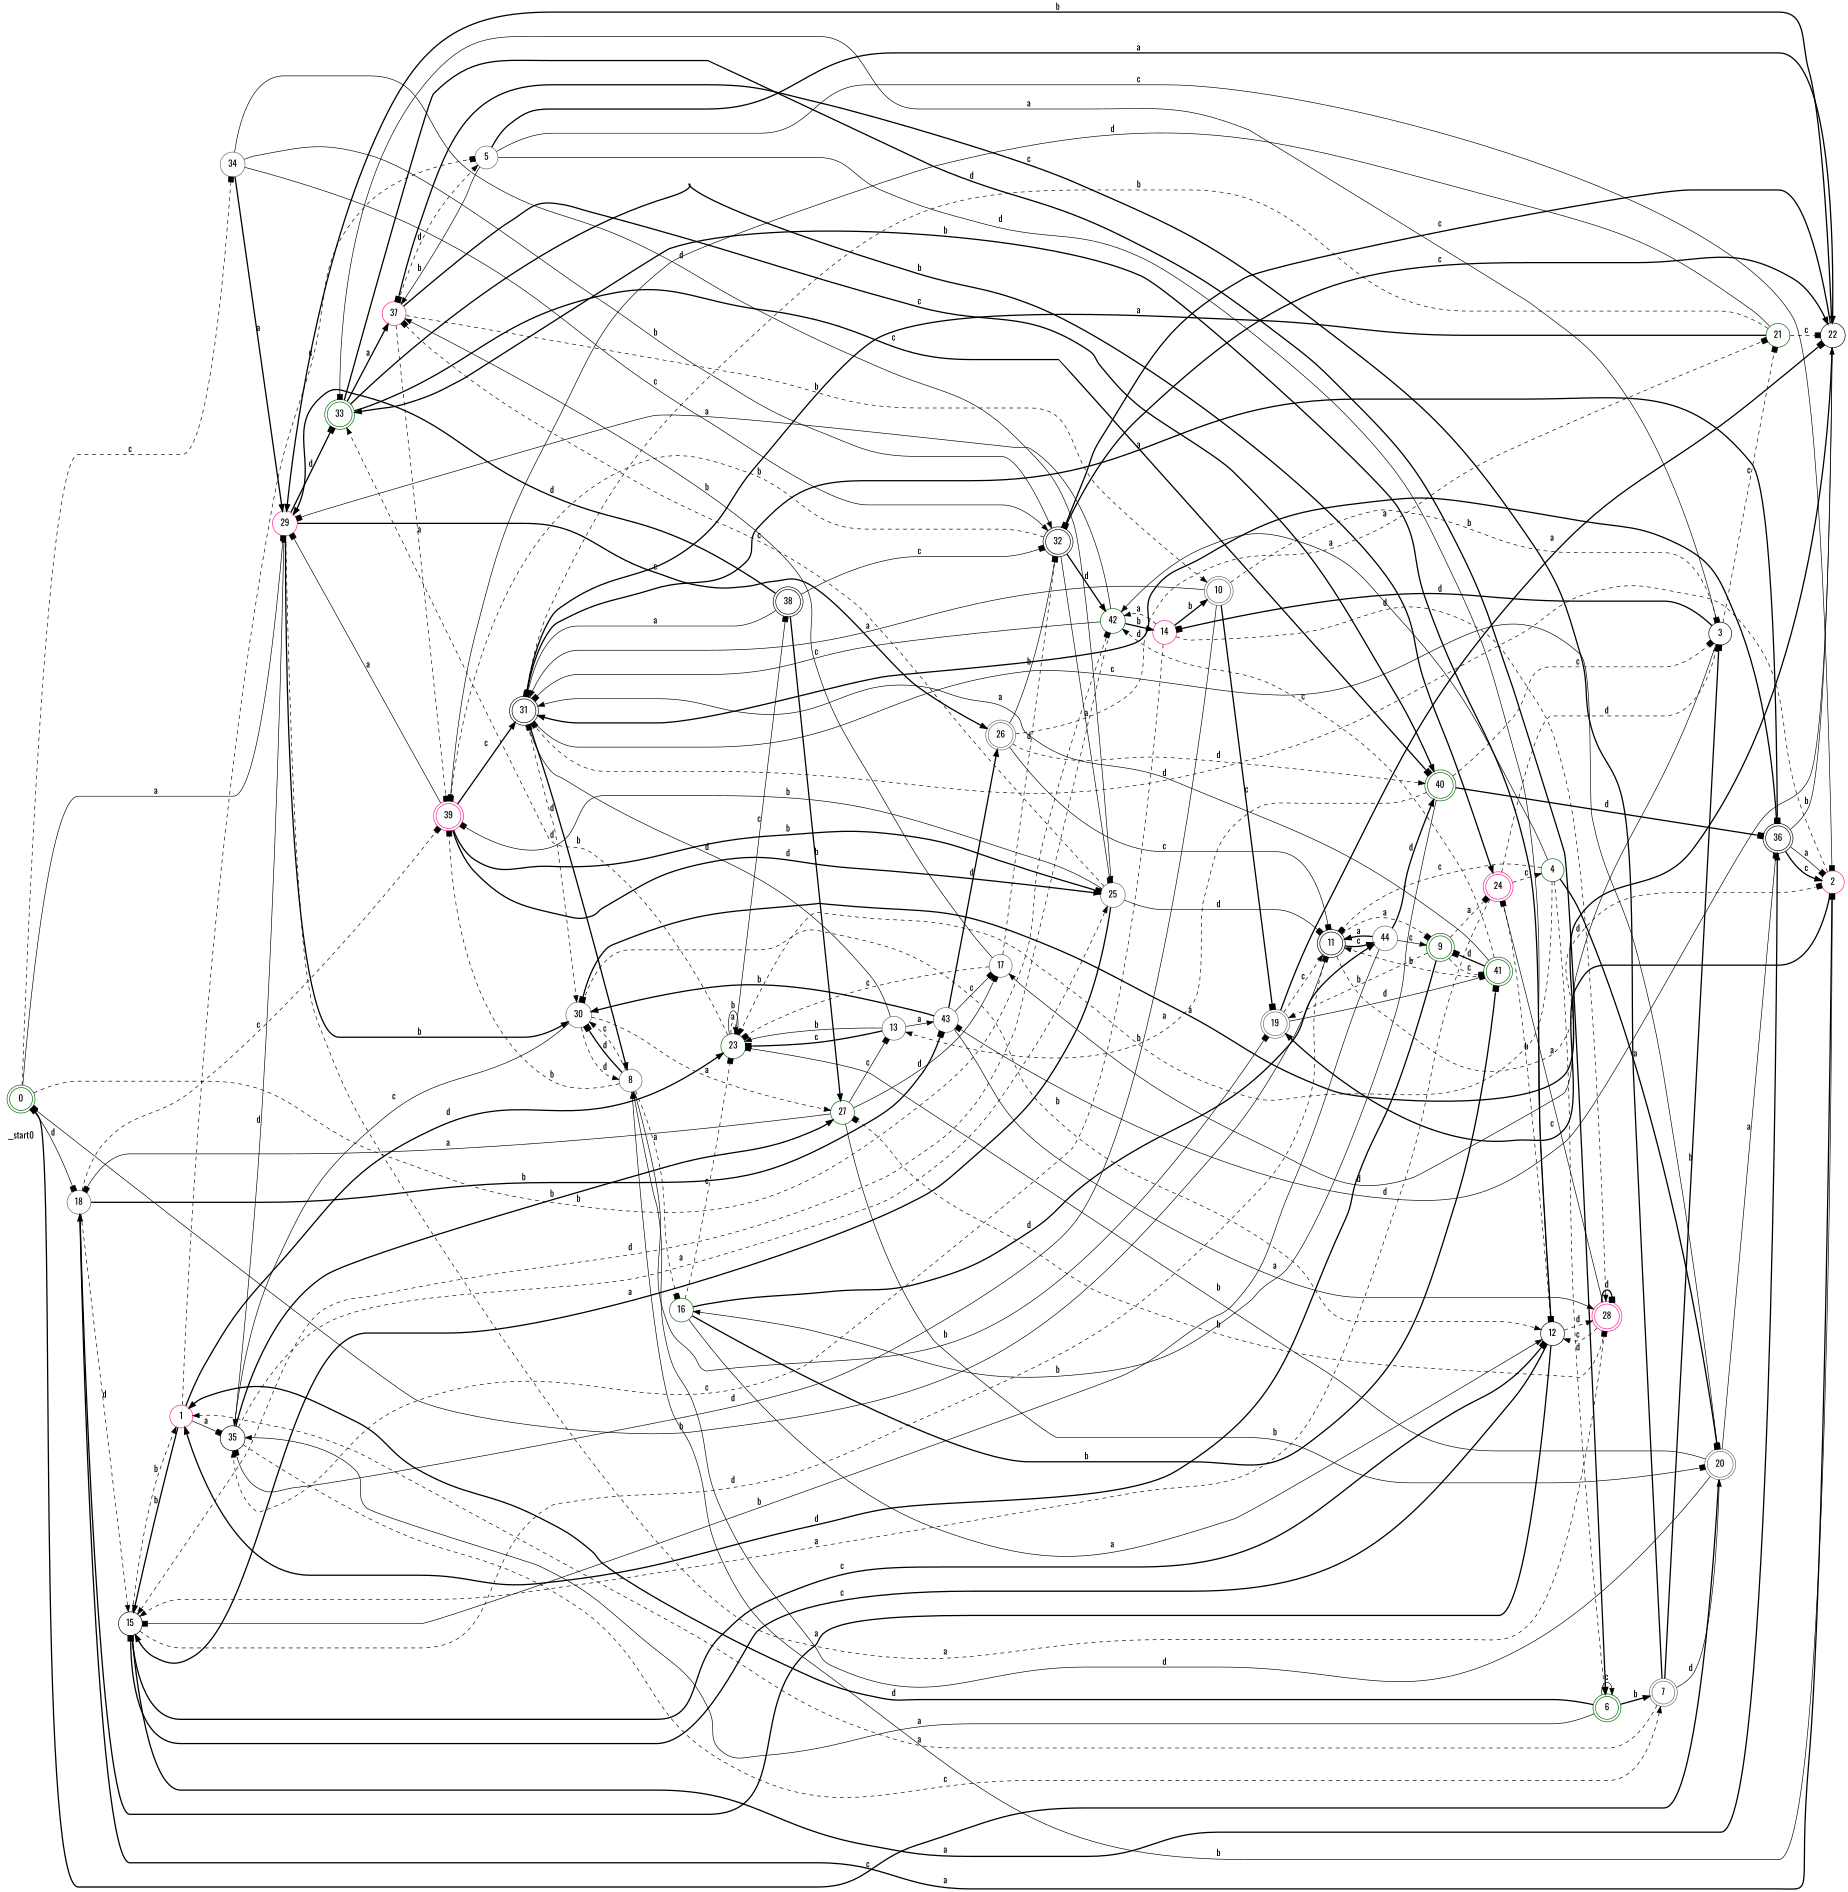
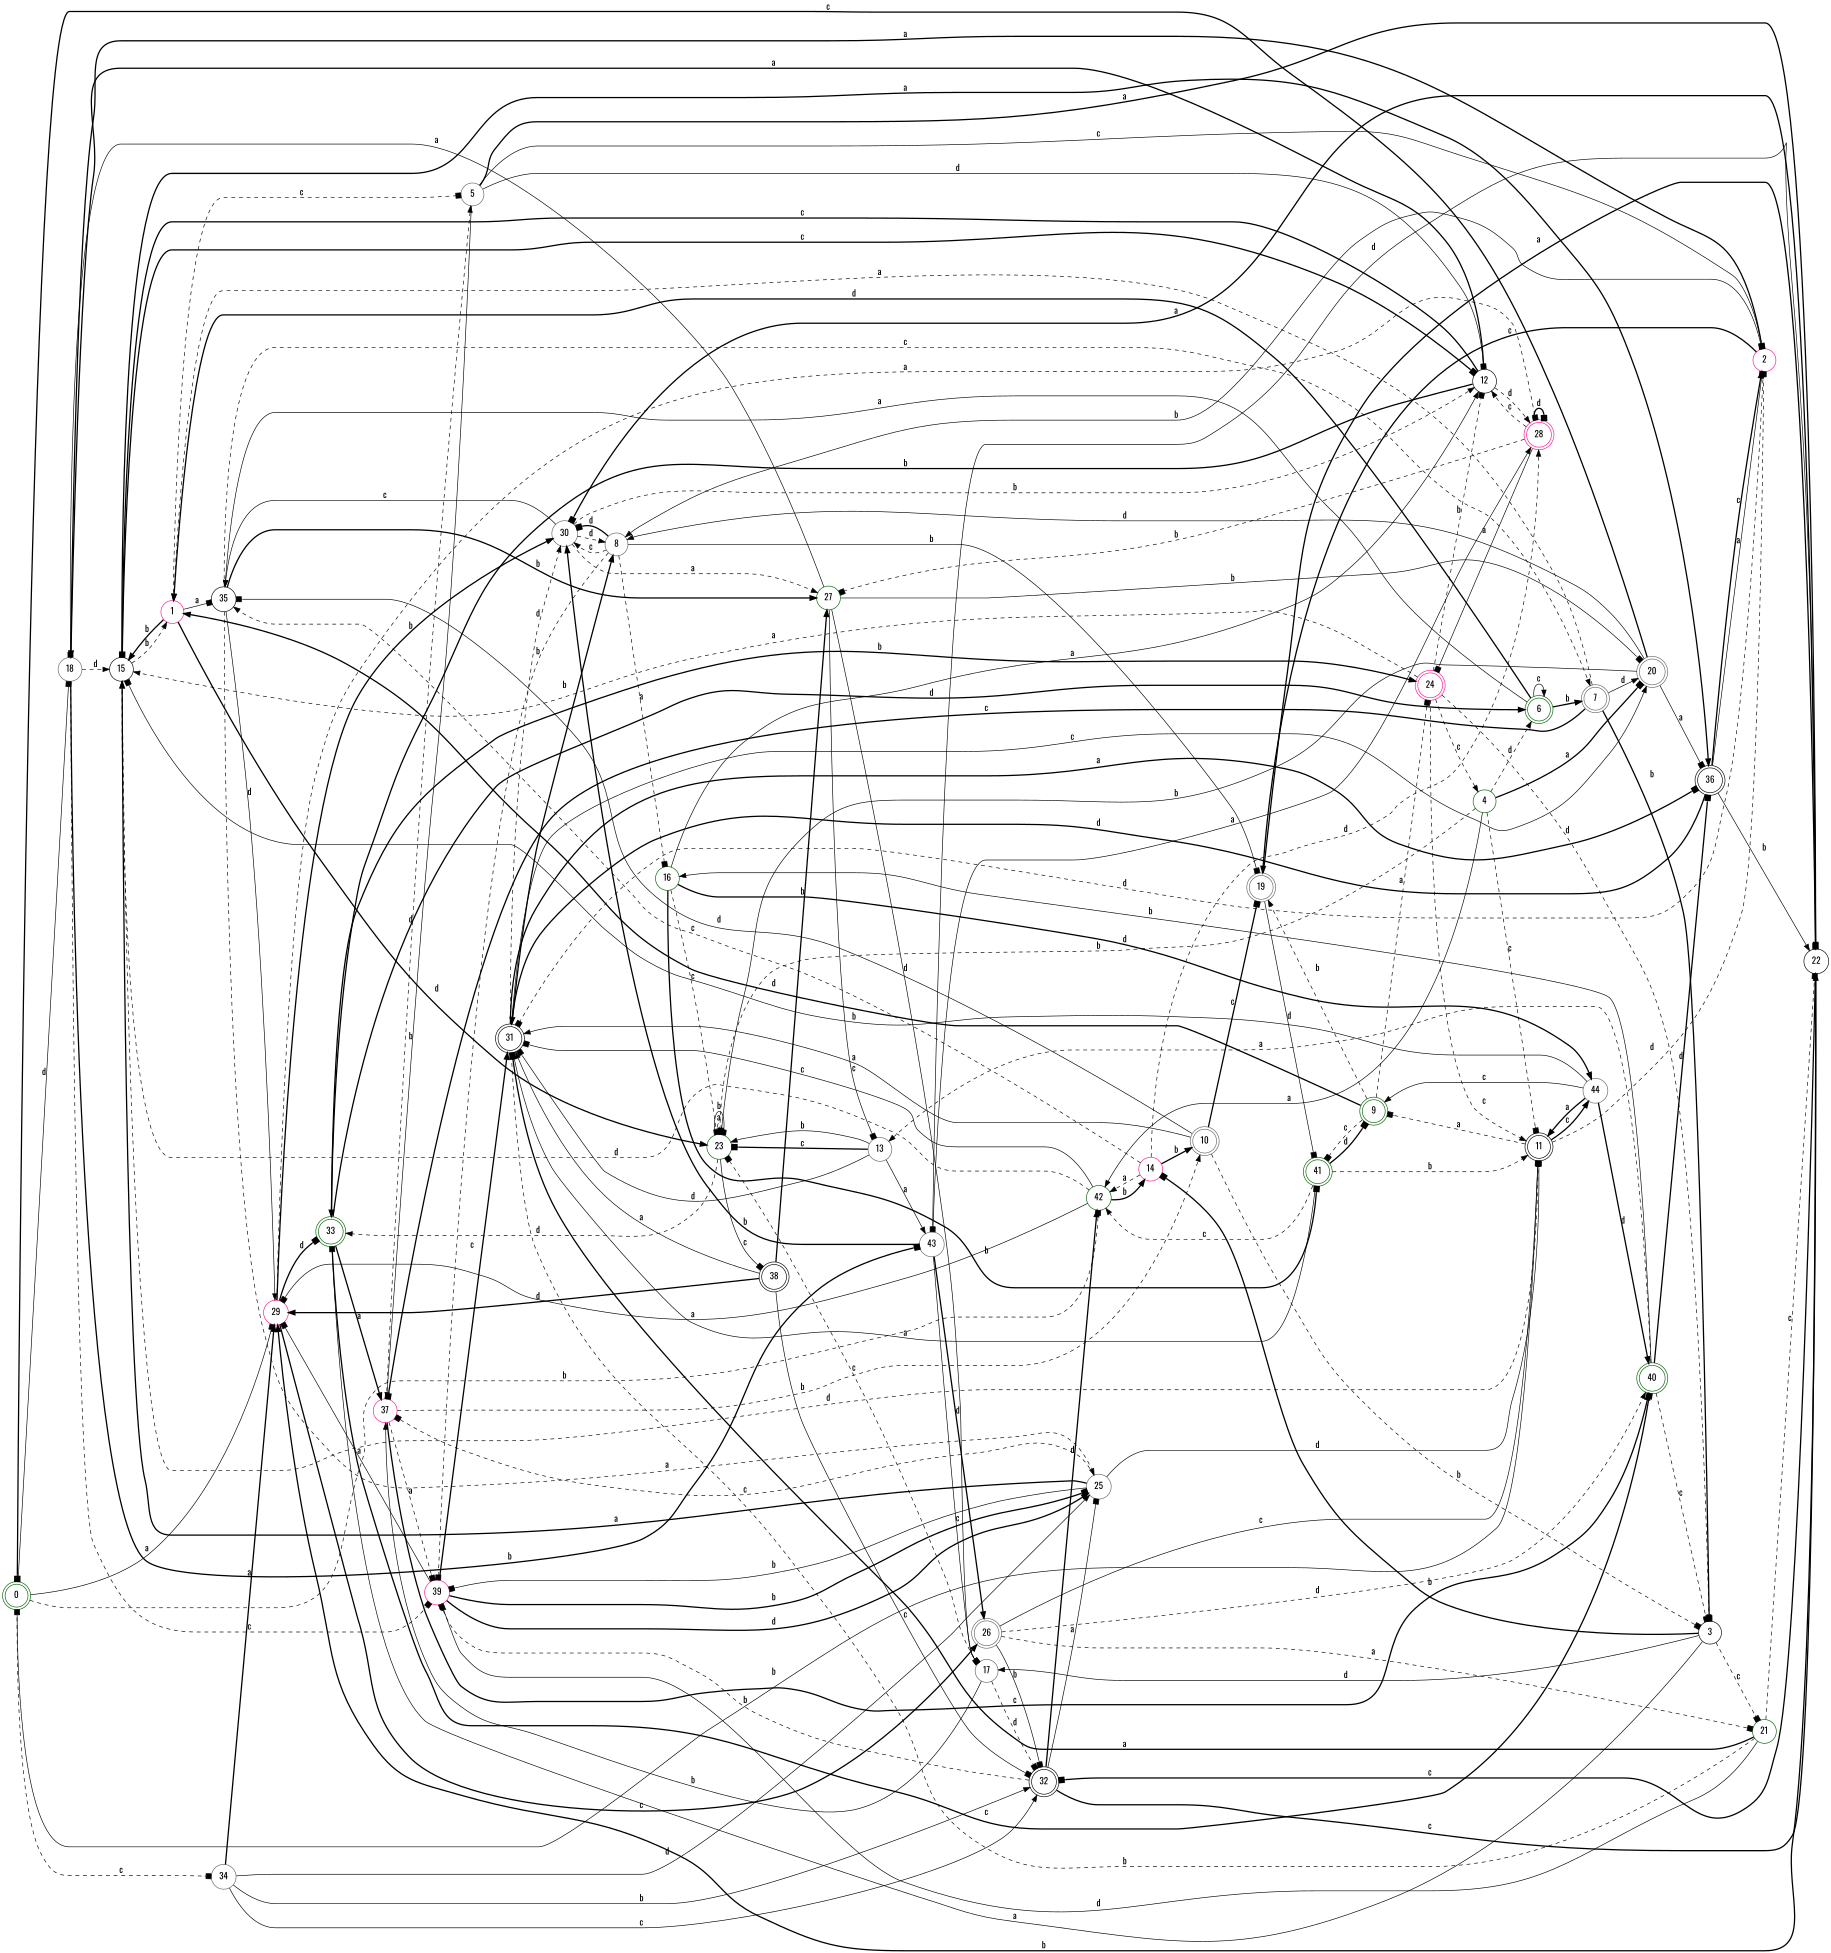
edge "3" -> "14": label "d" -> "b"
node "39": shape doublecircle -> circle
edge "19" -> "11": now "24" -> "11"
node "__start0": removed
